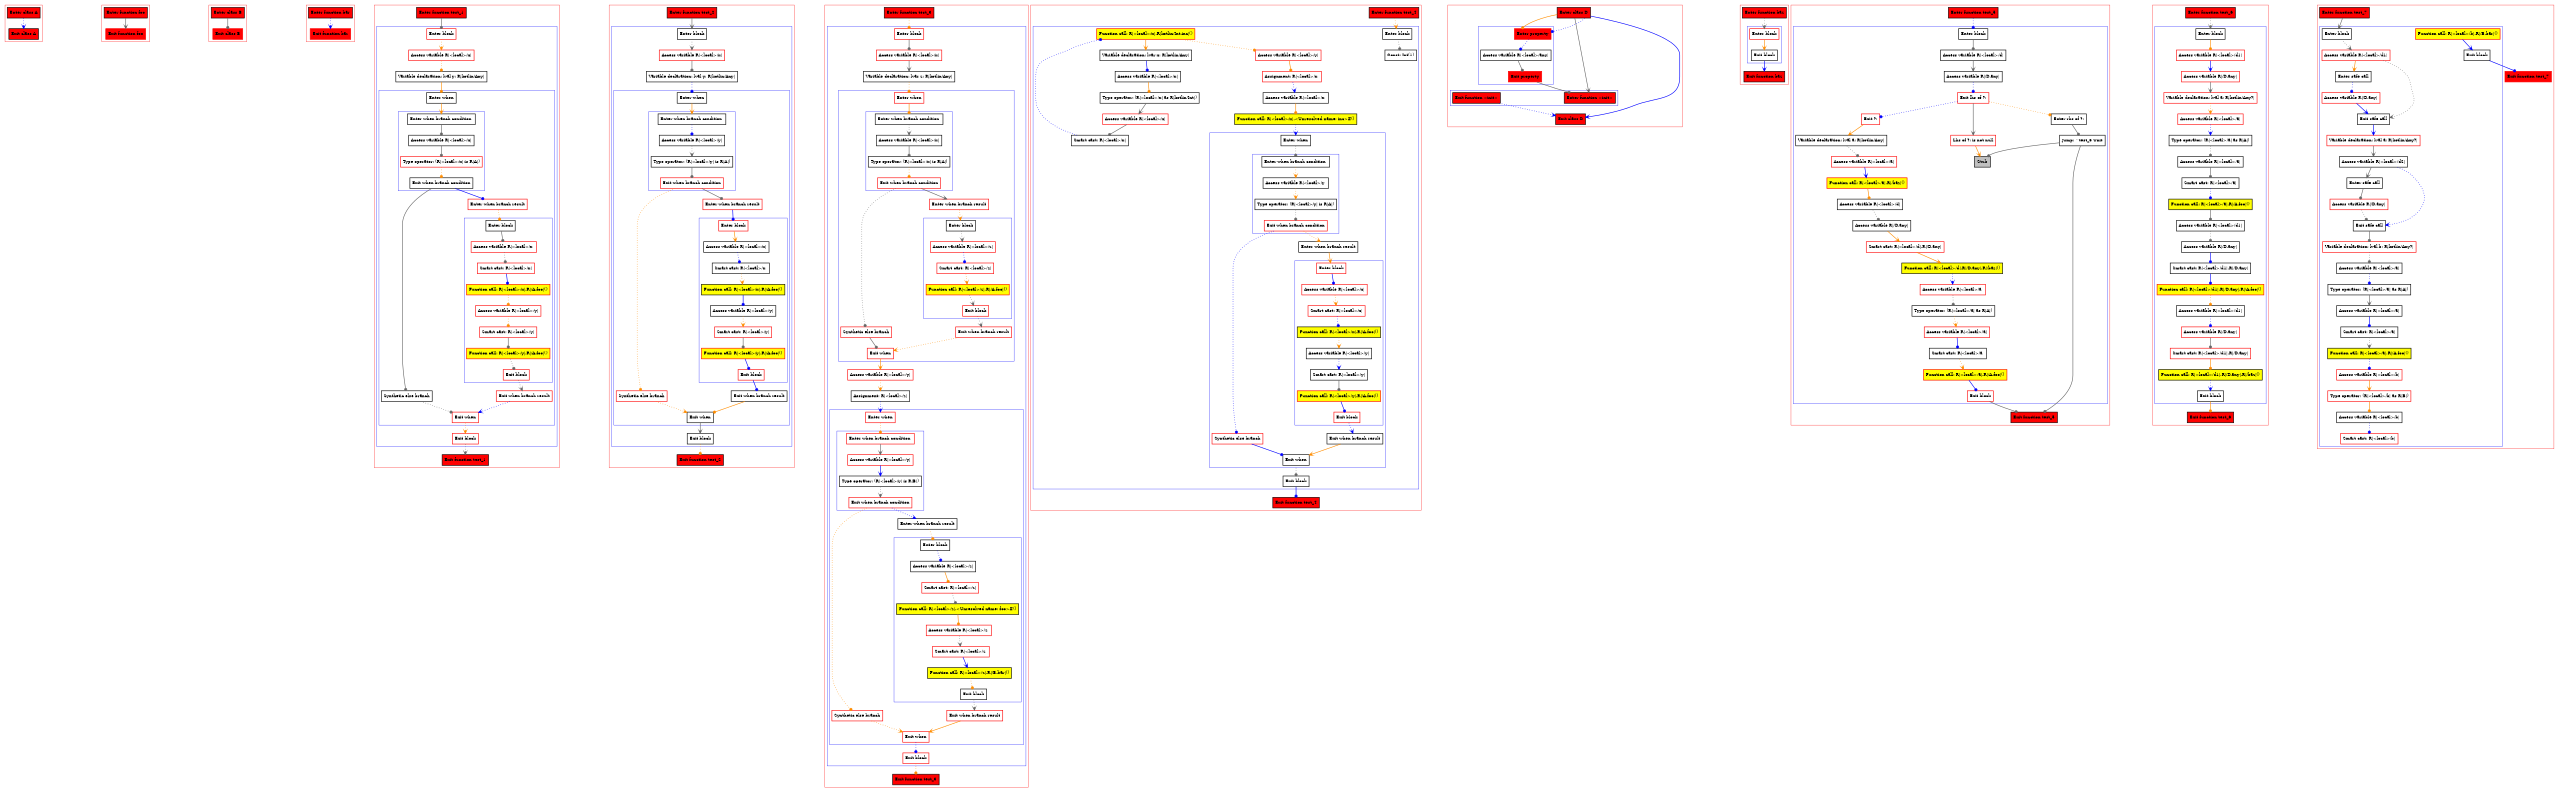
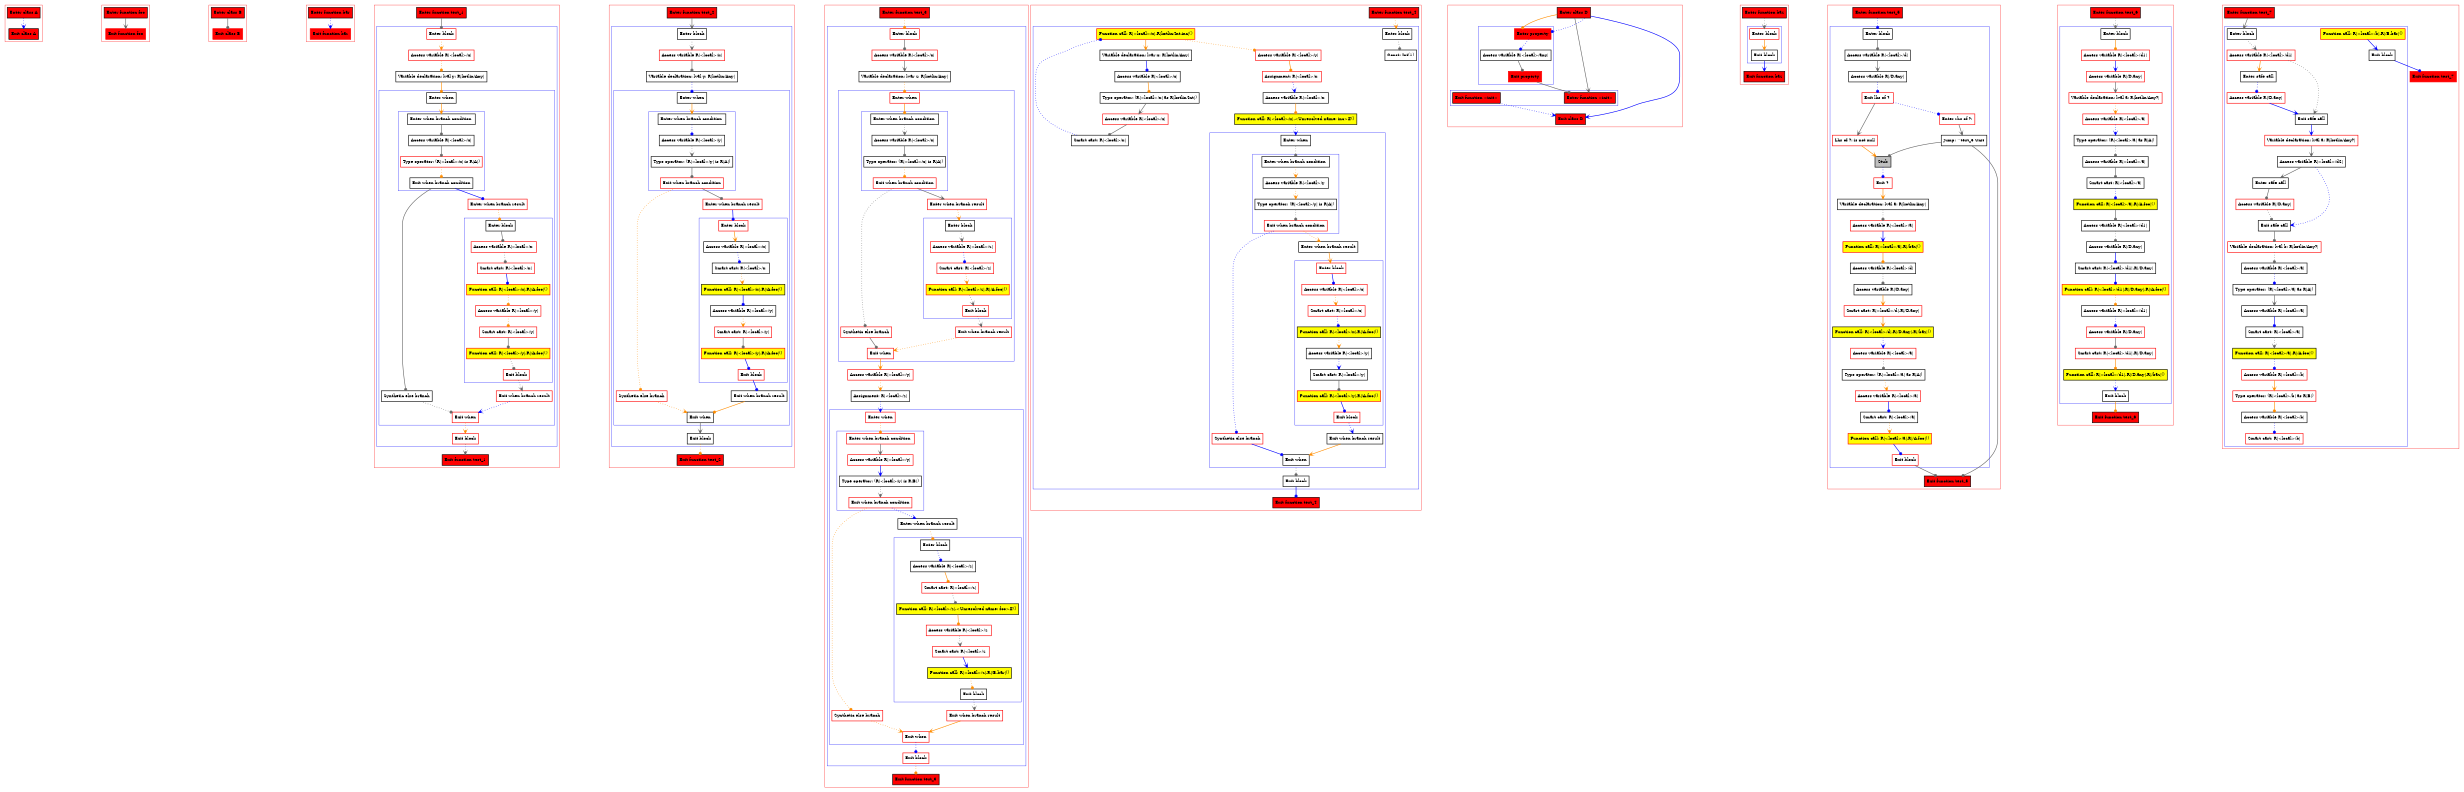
edge "Exit lhs of ?:" -> "Enter rhs of ?:": color darkorange -> blue
edge "Exit lhs of ?:" -> "Exit ?:": now "Stub" -> "Exit ?:"
node "Enter rhs of ?:": color black -> red
edge "Enter rhs of ?:" -> "Jump: ^test_5 Unit": arrowhead dot -> vee
